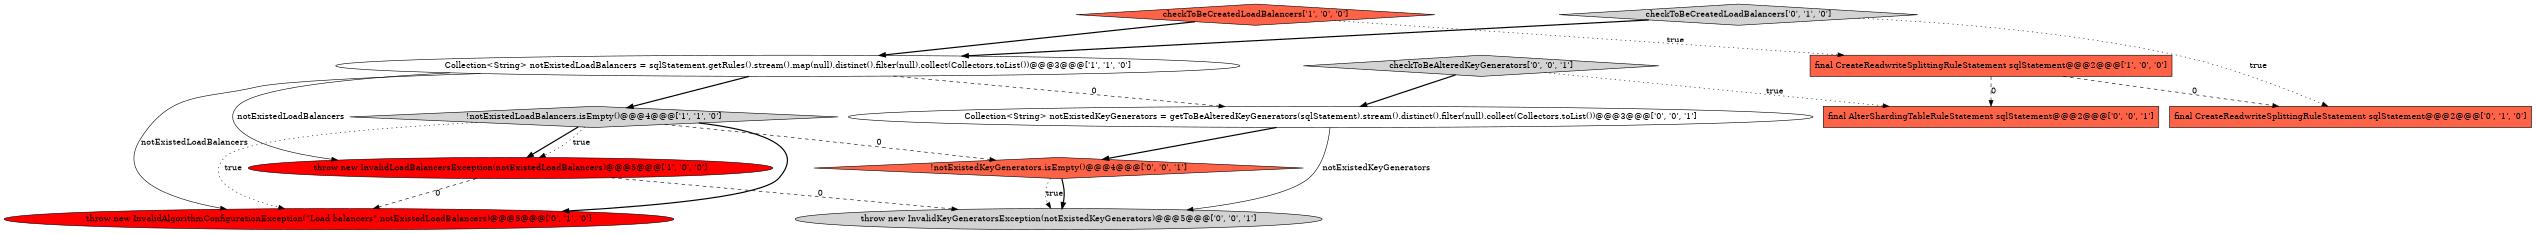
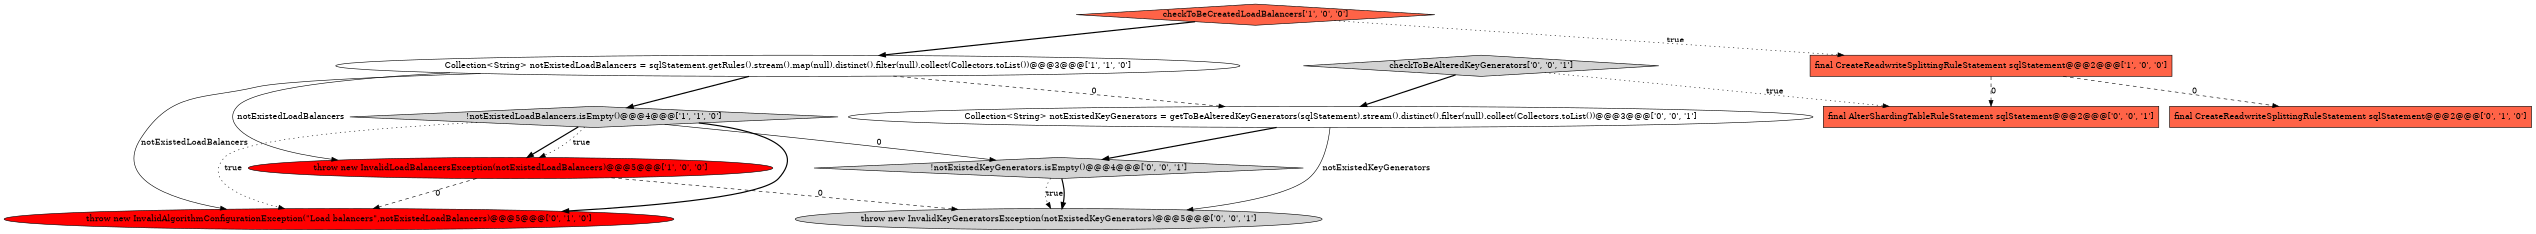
node "checkToBeCreatedLoadBalancers['0', '1', '0']": removed
edge "!notExistedLoadBalancers.isEmpty()@@@4@@@['1', '1', '0']" -> "!notExistedKeyGenerators.isEmpty()@@@4@@@['0', '0', '1']": style dashed -> solid
node "!notExistedKeyGenerators.isEmpty()@@@4@@@['0', '0', '1']": fillcolor tomato -> lightgray
